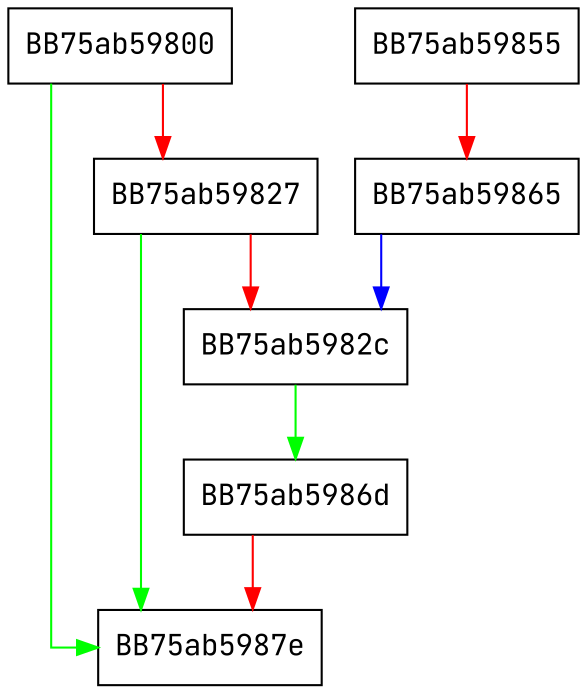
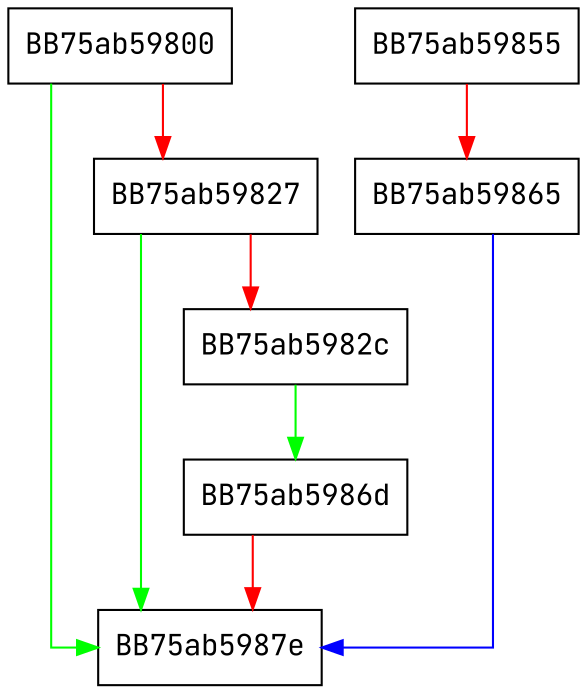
edge "BB75ab59865" -> "BB75ab5982c": now "BB75ab59865" -> "BB75ab5987e"
